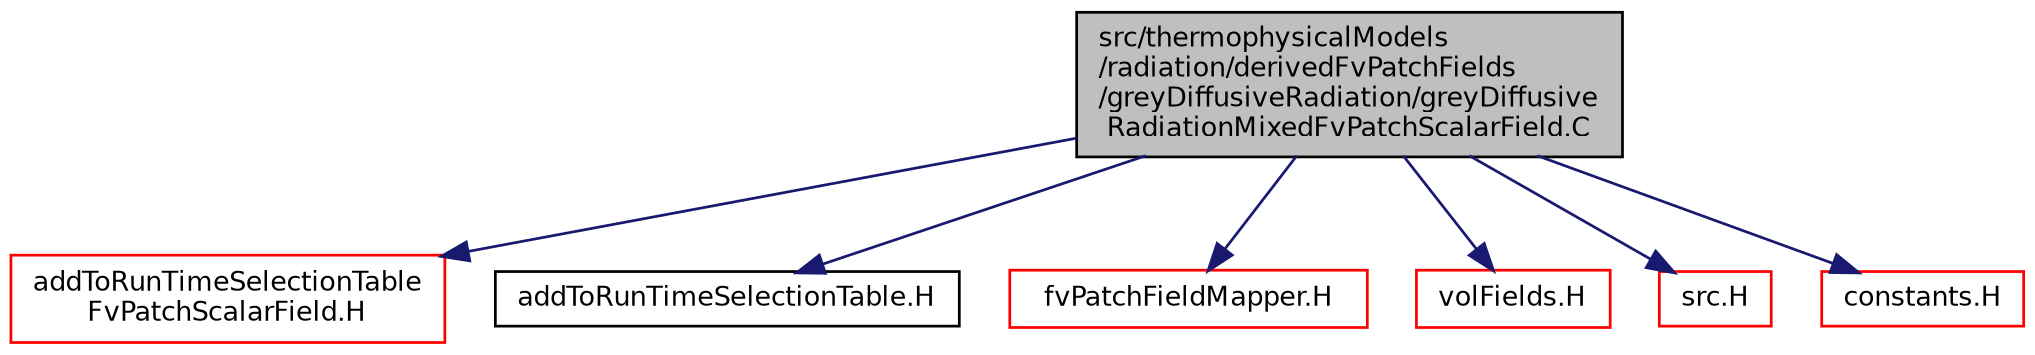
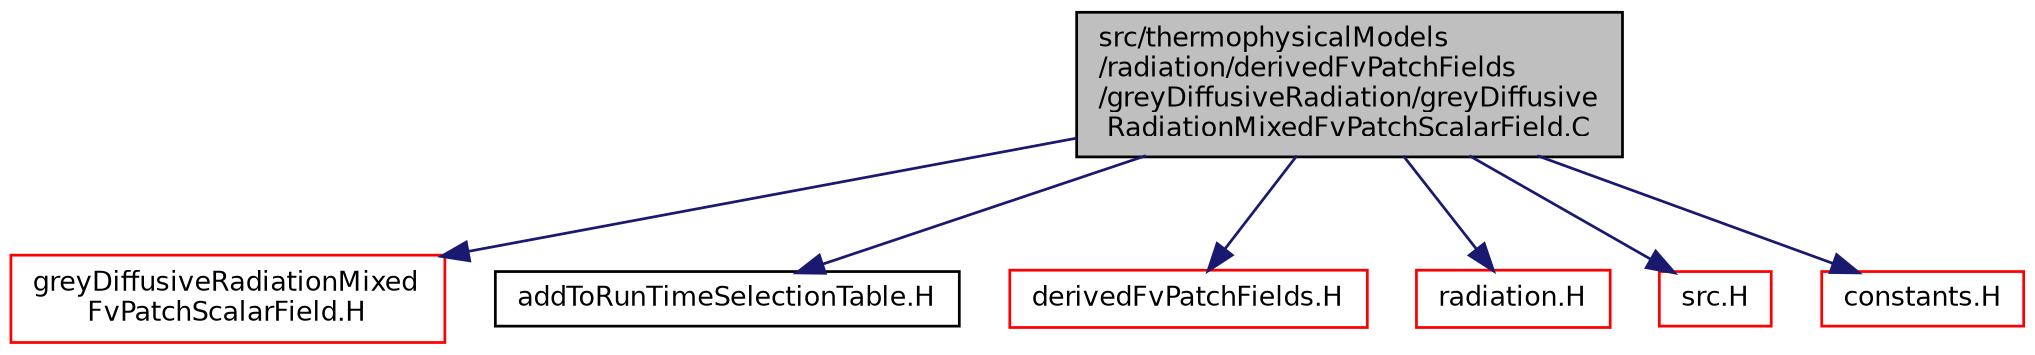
node "addToRunTimeSelectionTable FvPatchScalarField.H": label "addToRunTimeSelectionTable FvPatchScalarField.H" -> "greyDiffusiveRadiationMixed FvPatchScalarField.H"
node "fvPatchFieldMapper.H": label "fvPatchFieldMapper.H" -> "derivedFvPatchFields.H"
node "volFields.H": label "volFields.H" -> "radiation.H"
